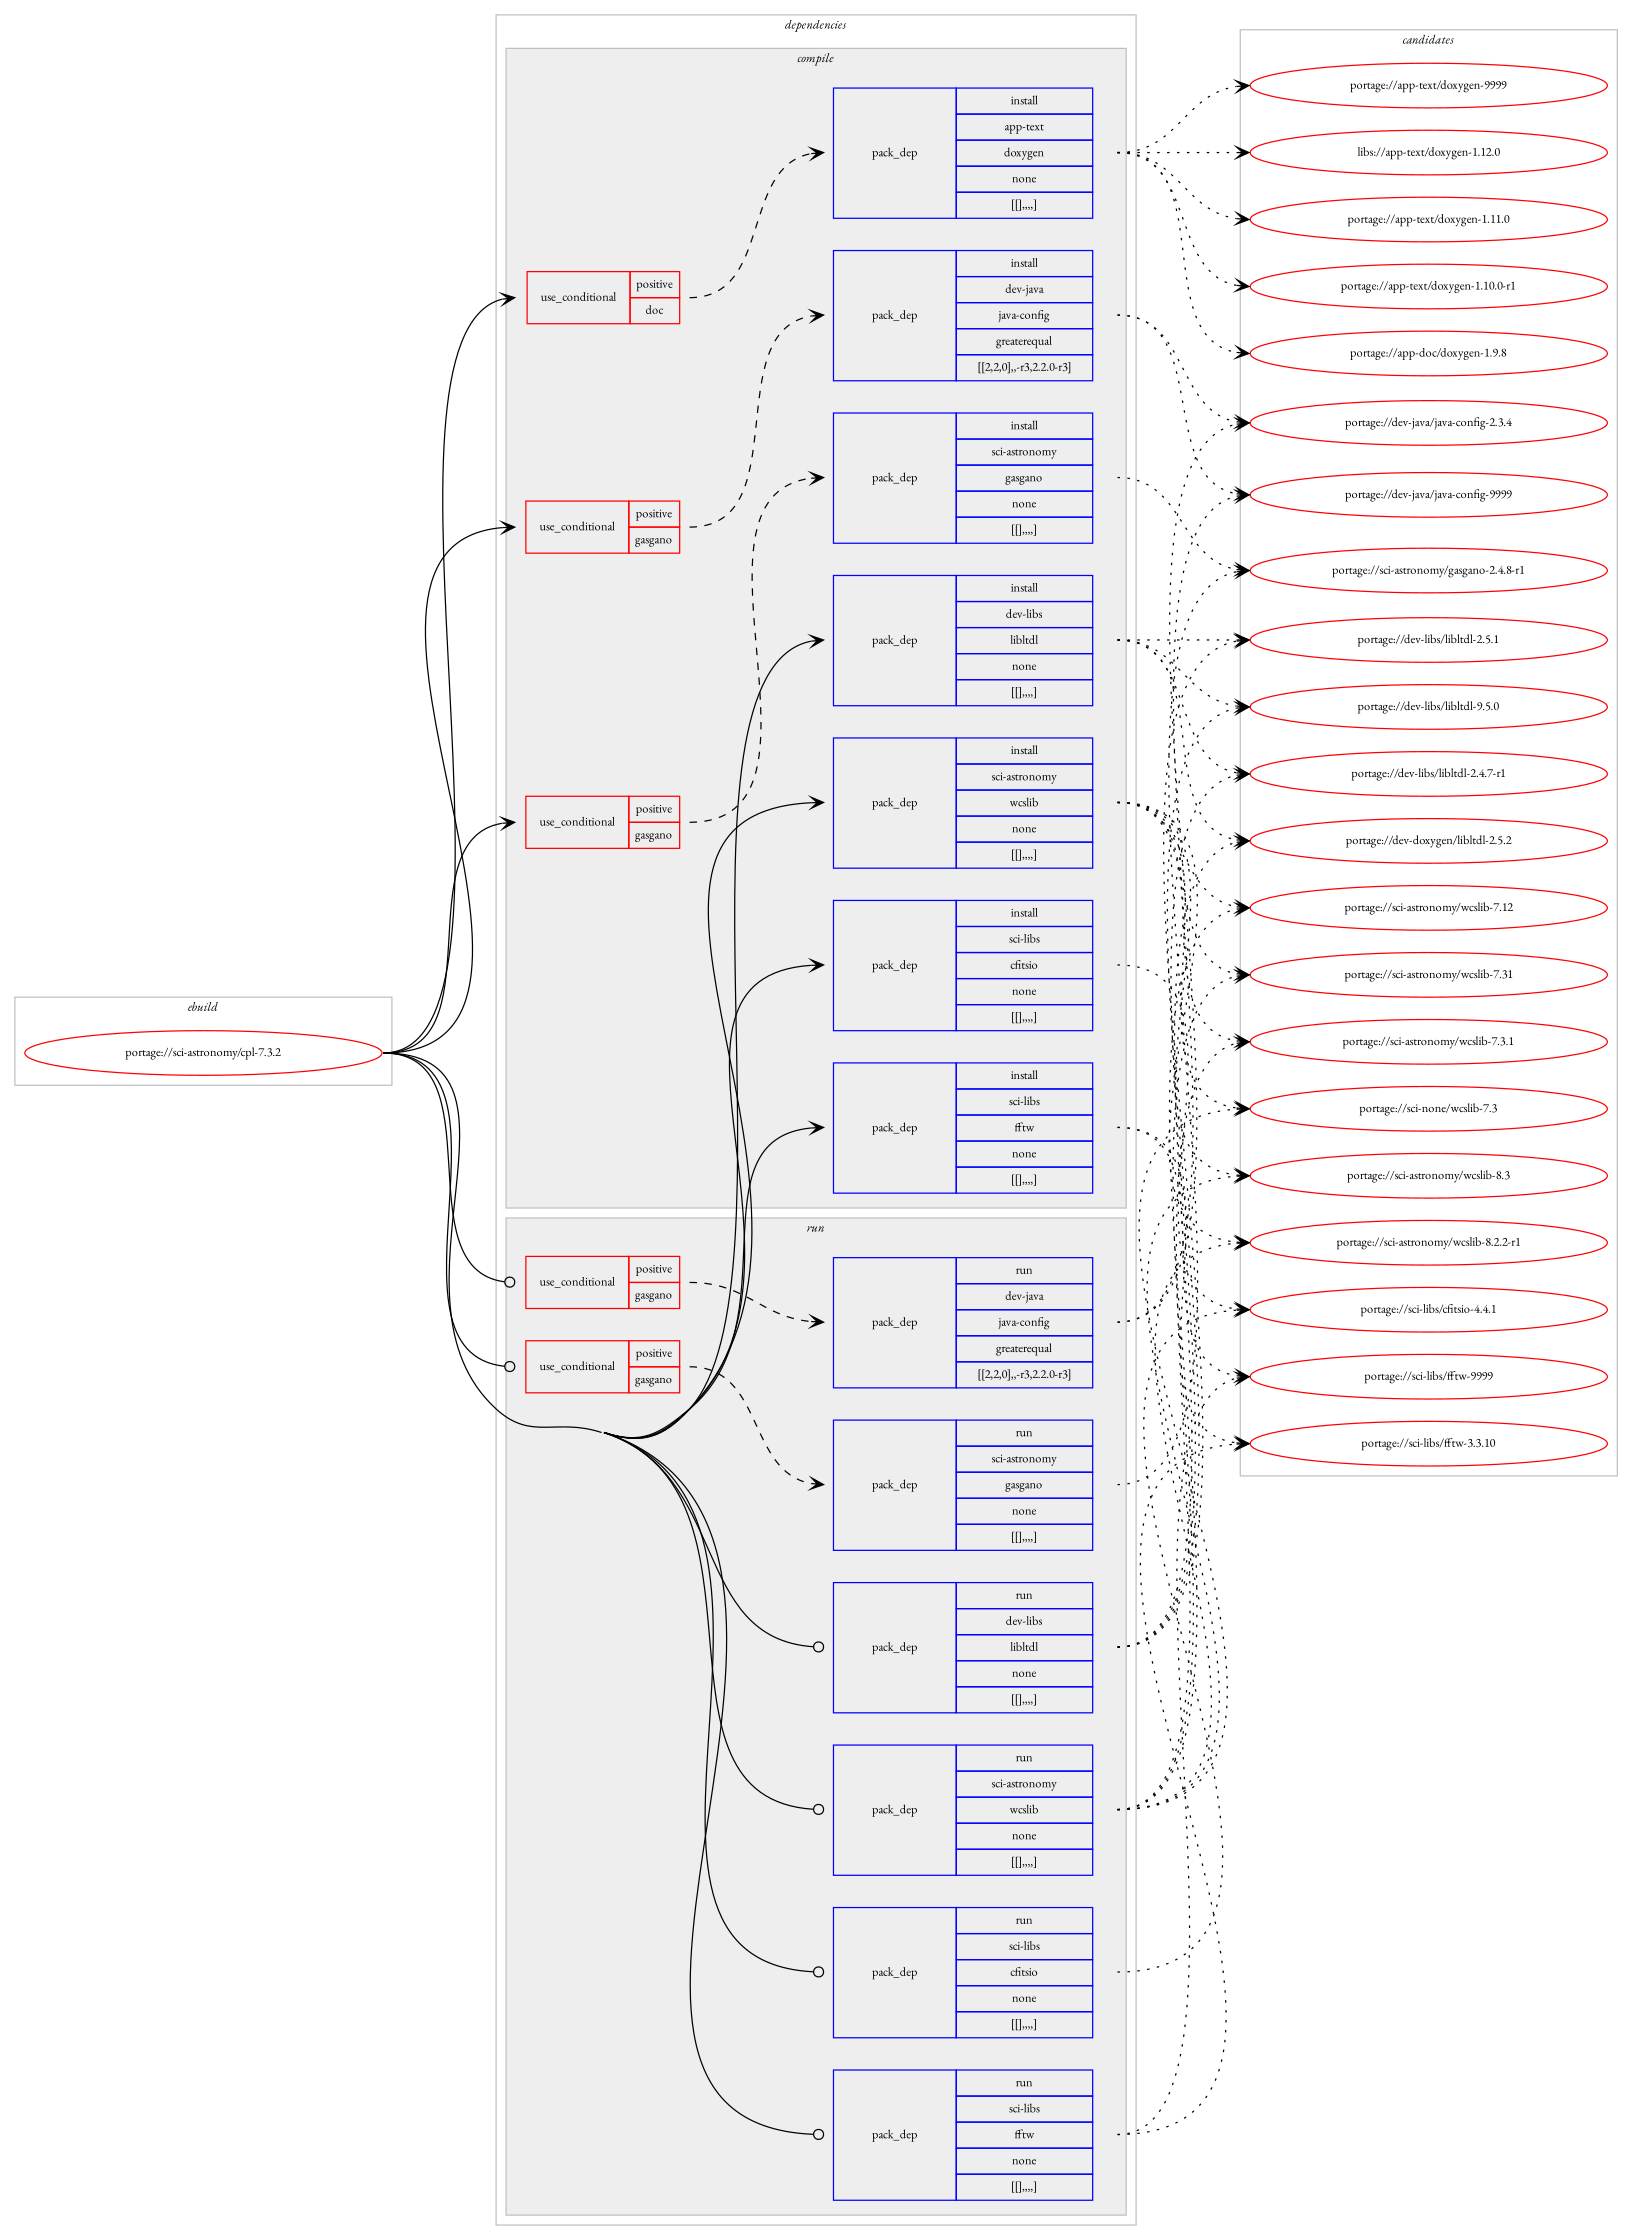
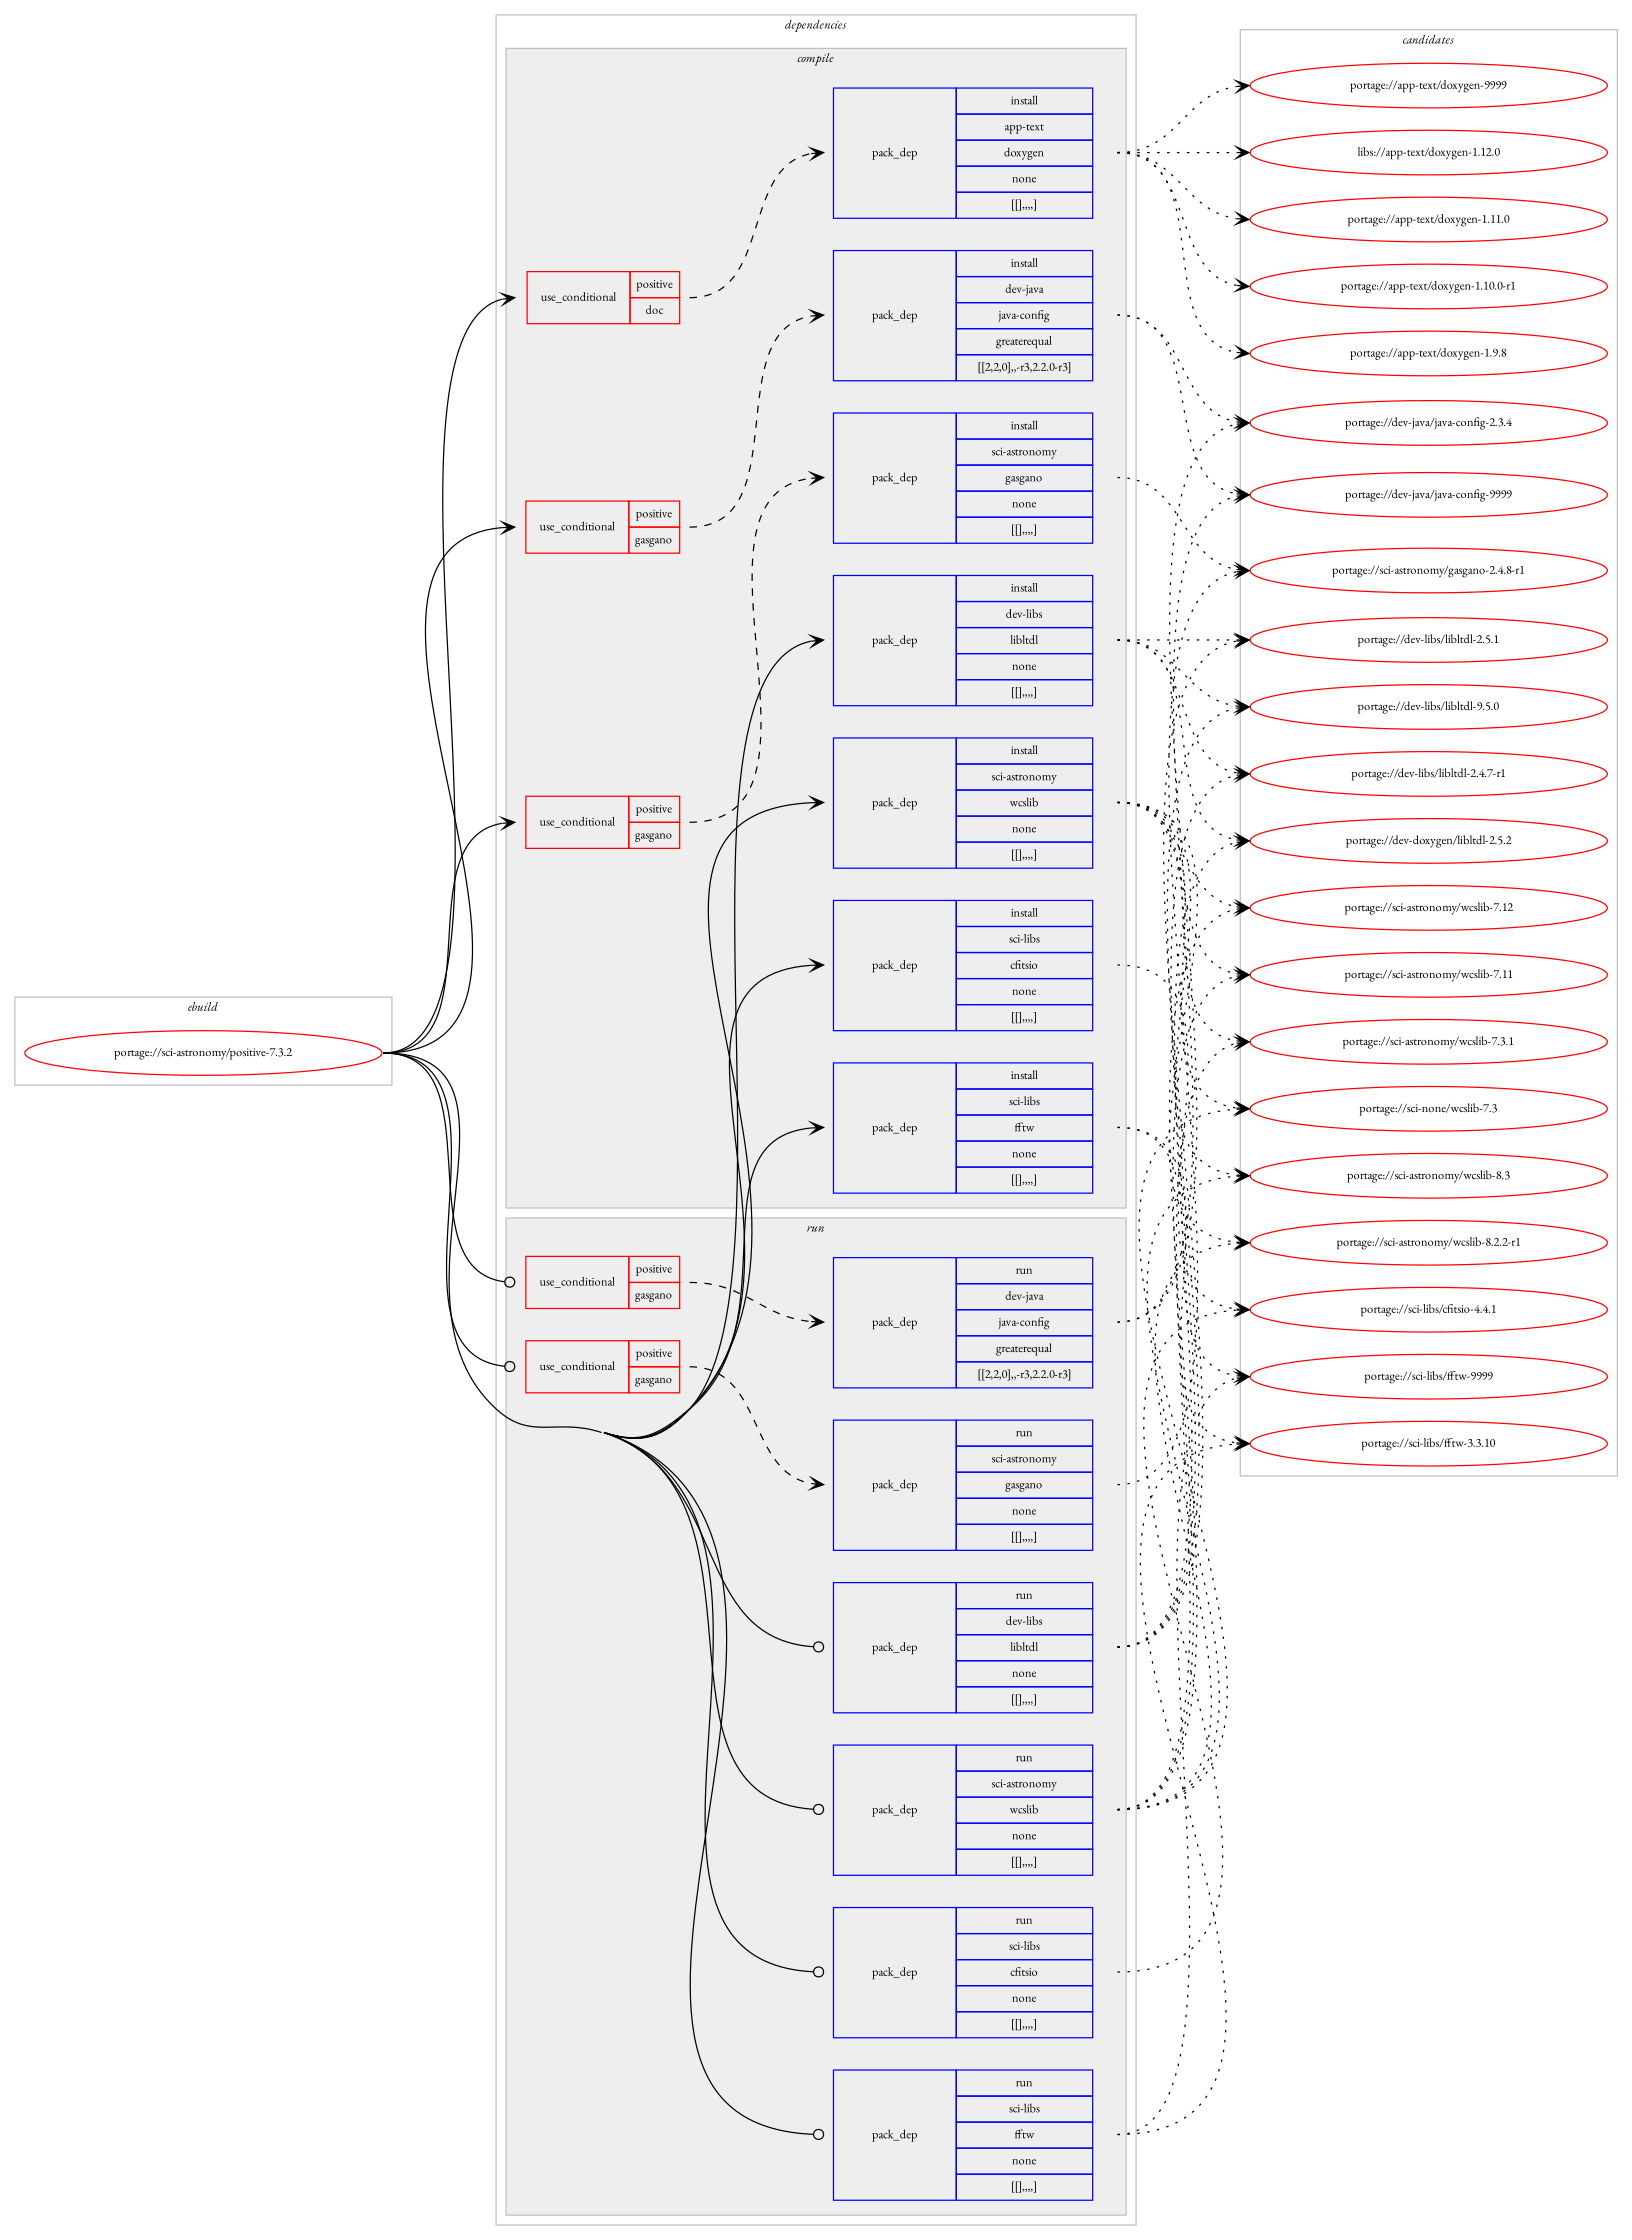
node "portage://app-doc/doxygen-1.9.8": label "portage://app-doc/doxygen-1.9.8" -> "portage://app-text/doxygen-1.9.8"
node "portage://sci-astronomy/wcslib-7.31": label "portage://sci-astronomy/wcslib-7.31" -> "portage://sci-astronomy/wcslib-7.11"
node "portage://sci-astronomy/cpl-7.3.2": label "portage://sci-astronomy/cpl-7.3.2" -> "portage://sci-astronomy/positive-7.3.2"
